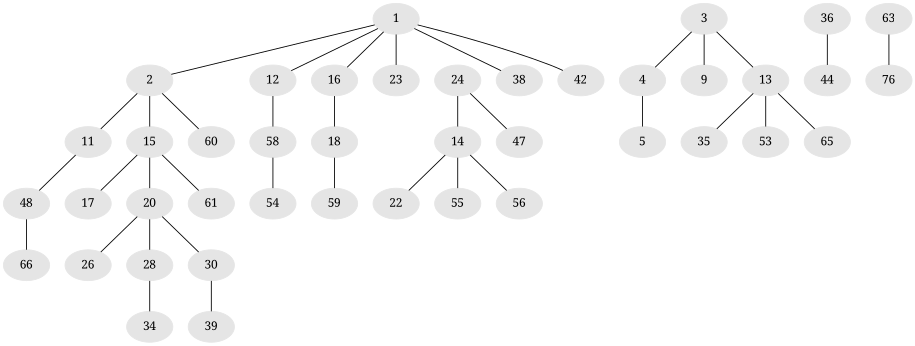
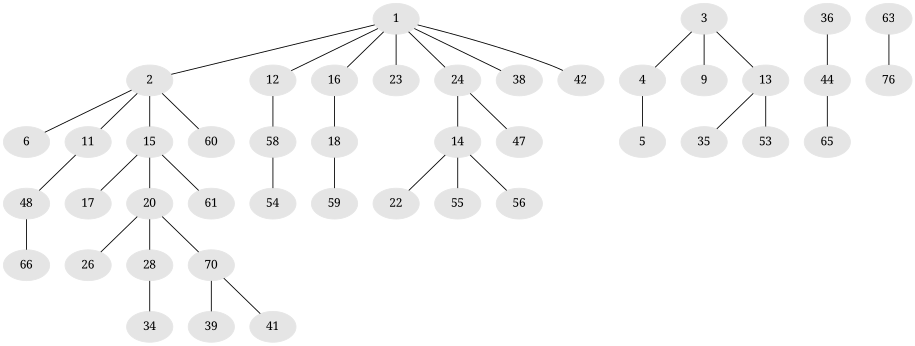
edge "1" -- "24": added
edge "13" -- "65": now "44" -- "65"
node "6": added
node "30": label "30" -> "70"
node "41": added
